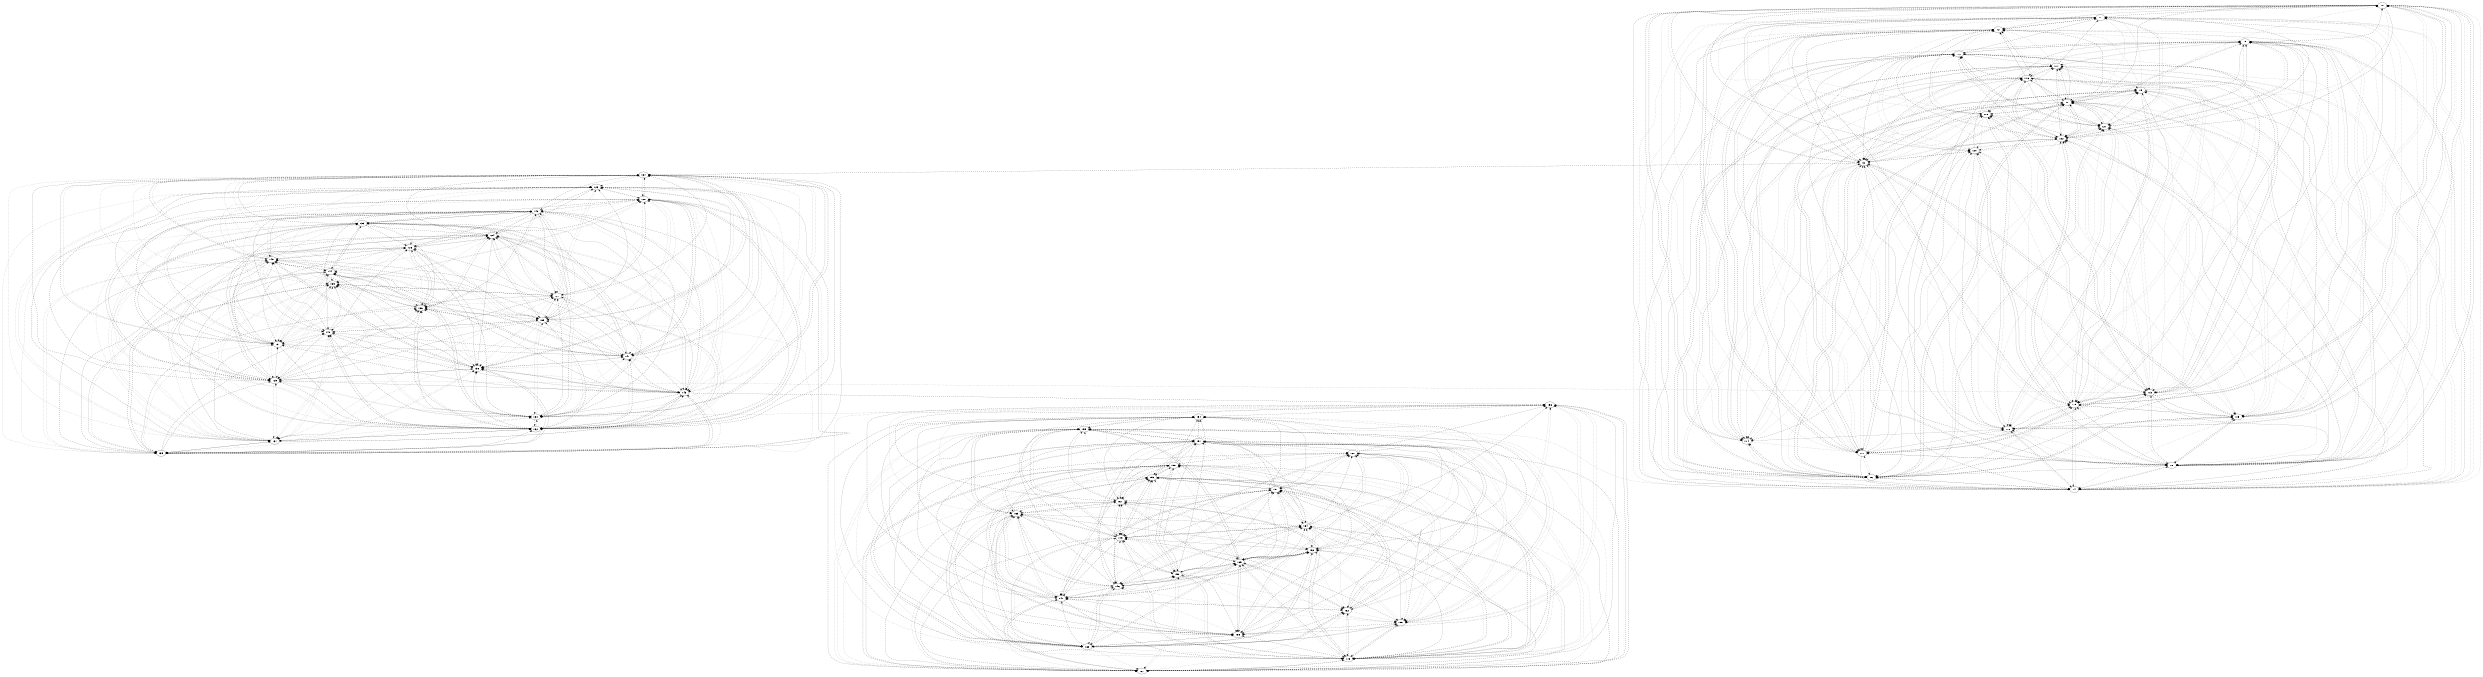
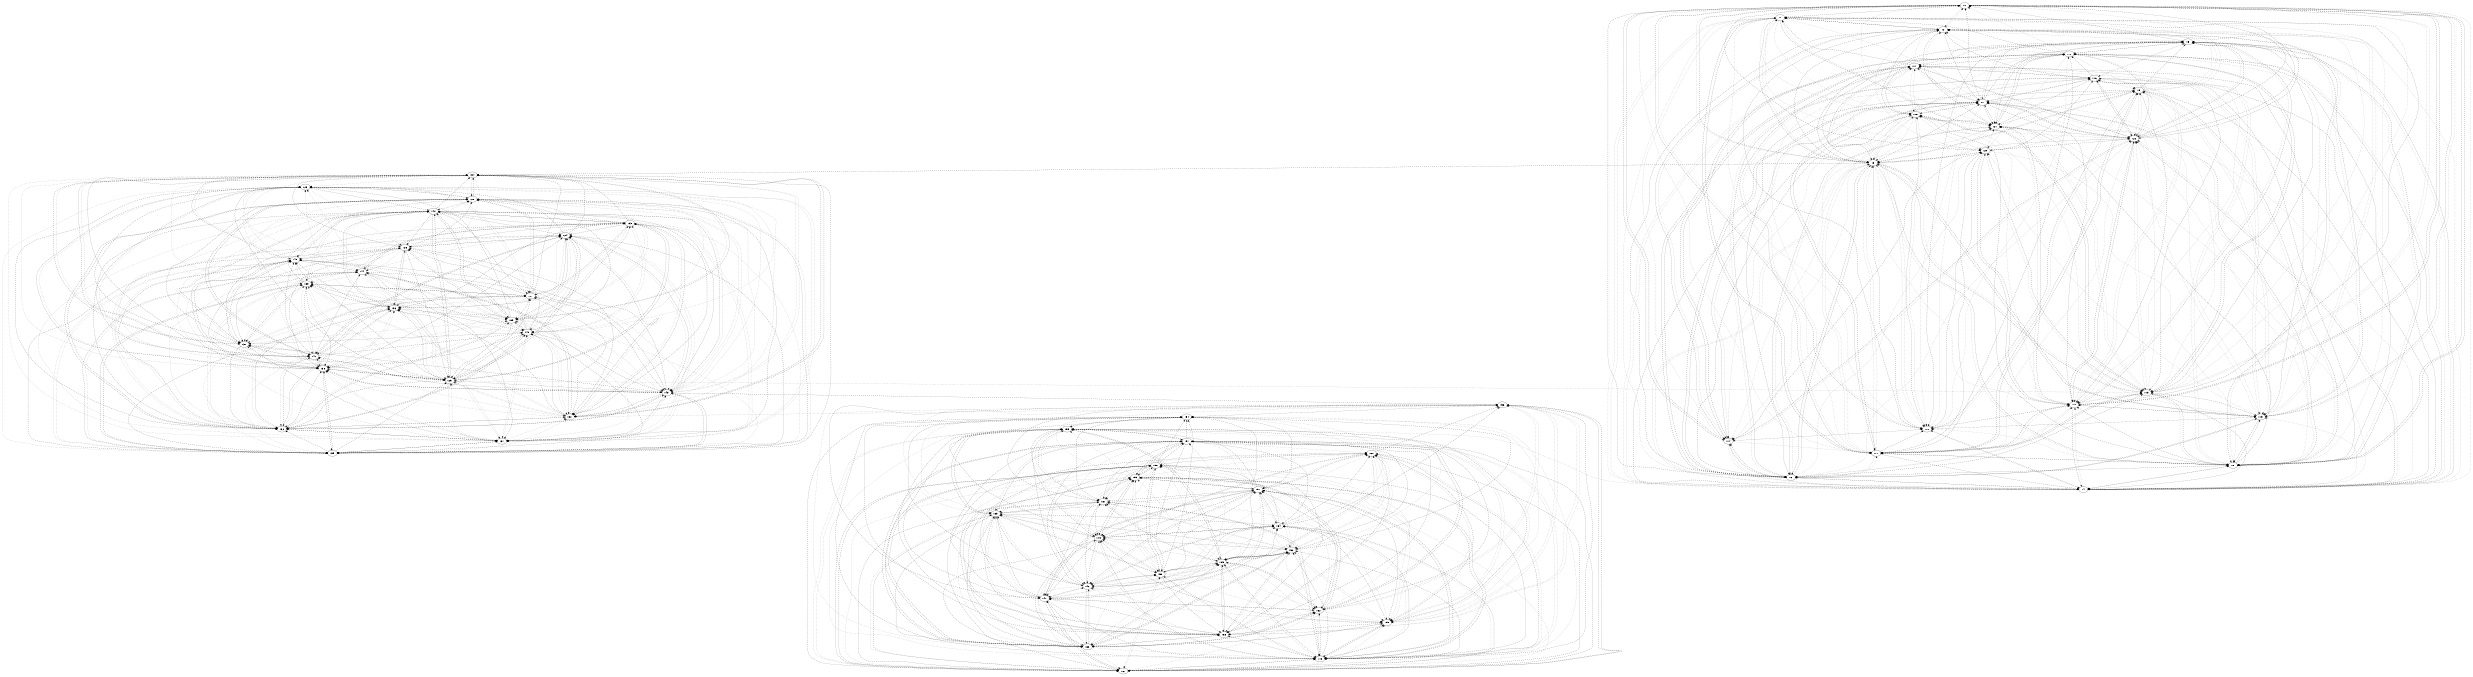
edge "v3" -> "v18": reversed
edge "v34" -> "v32": now "v34" -> "v26"
